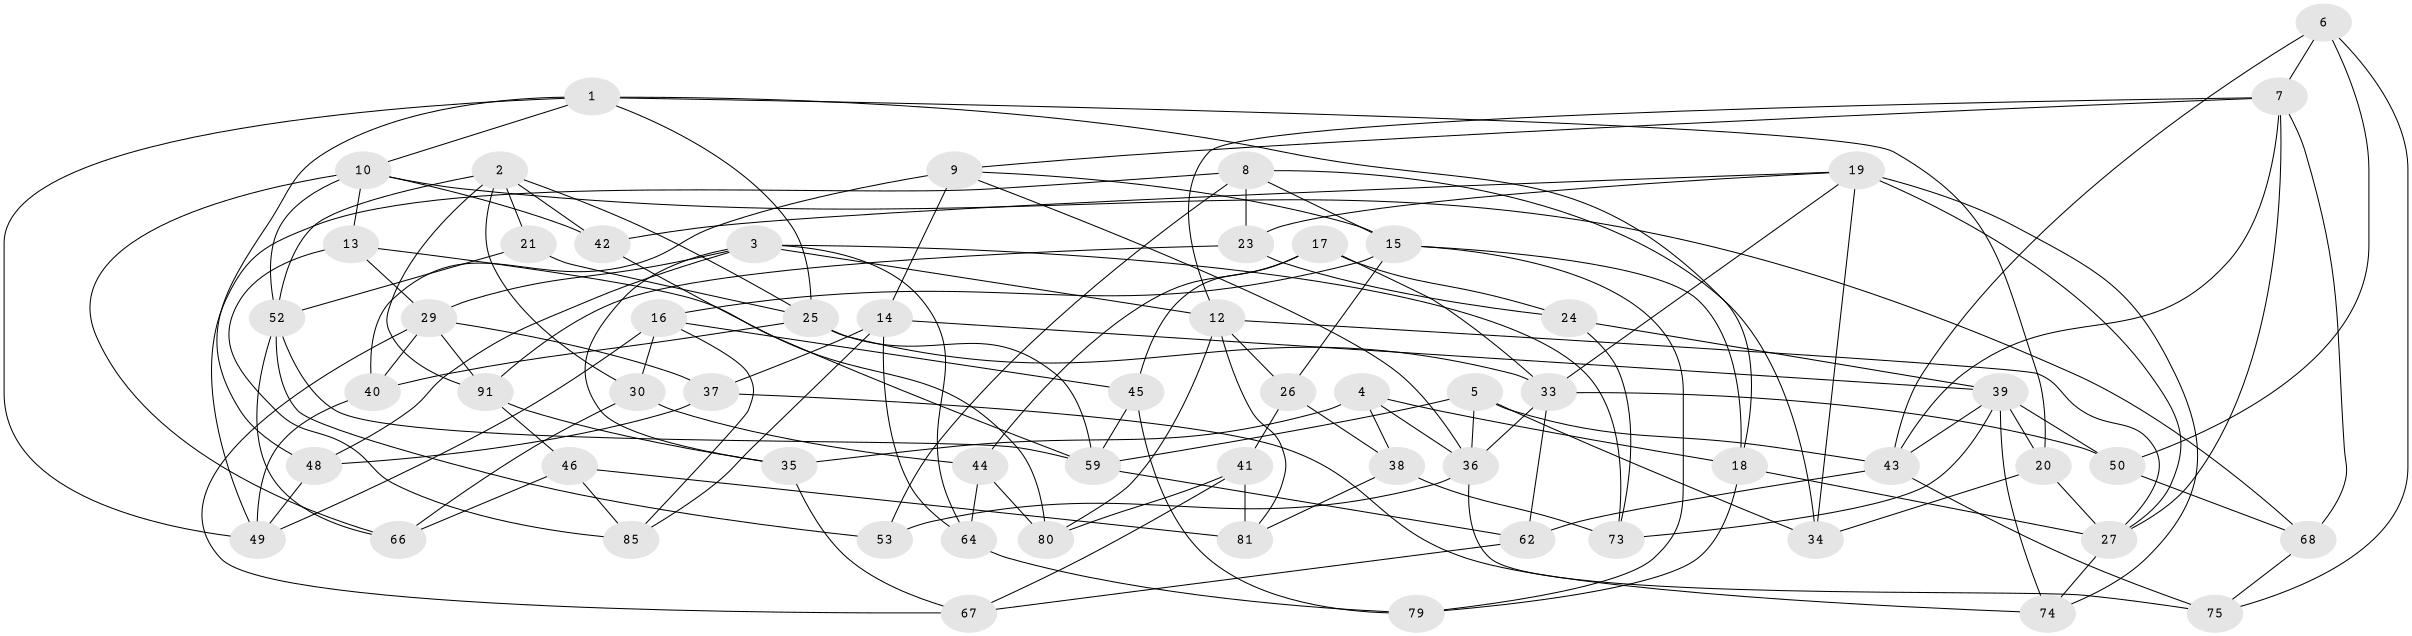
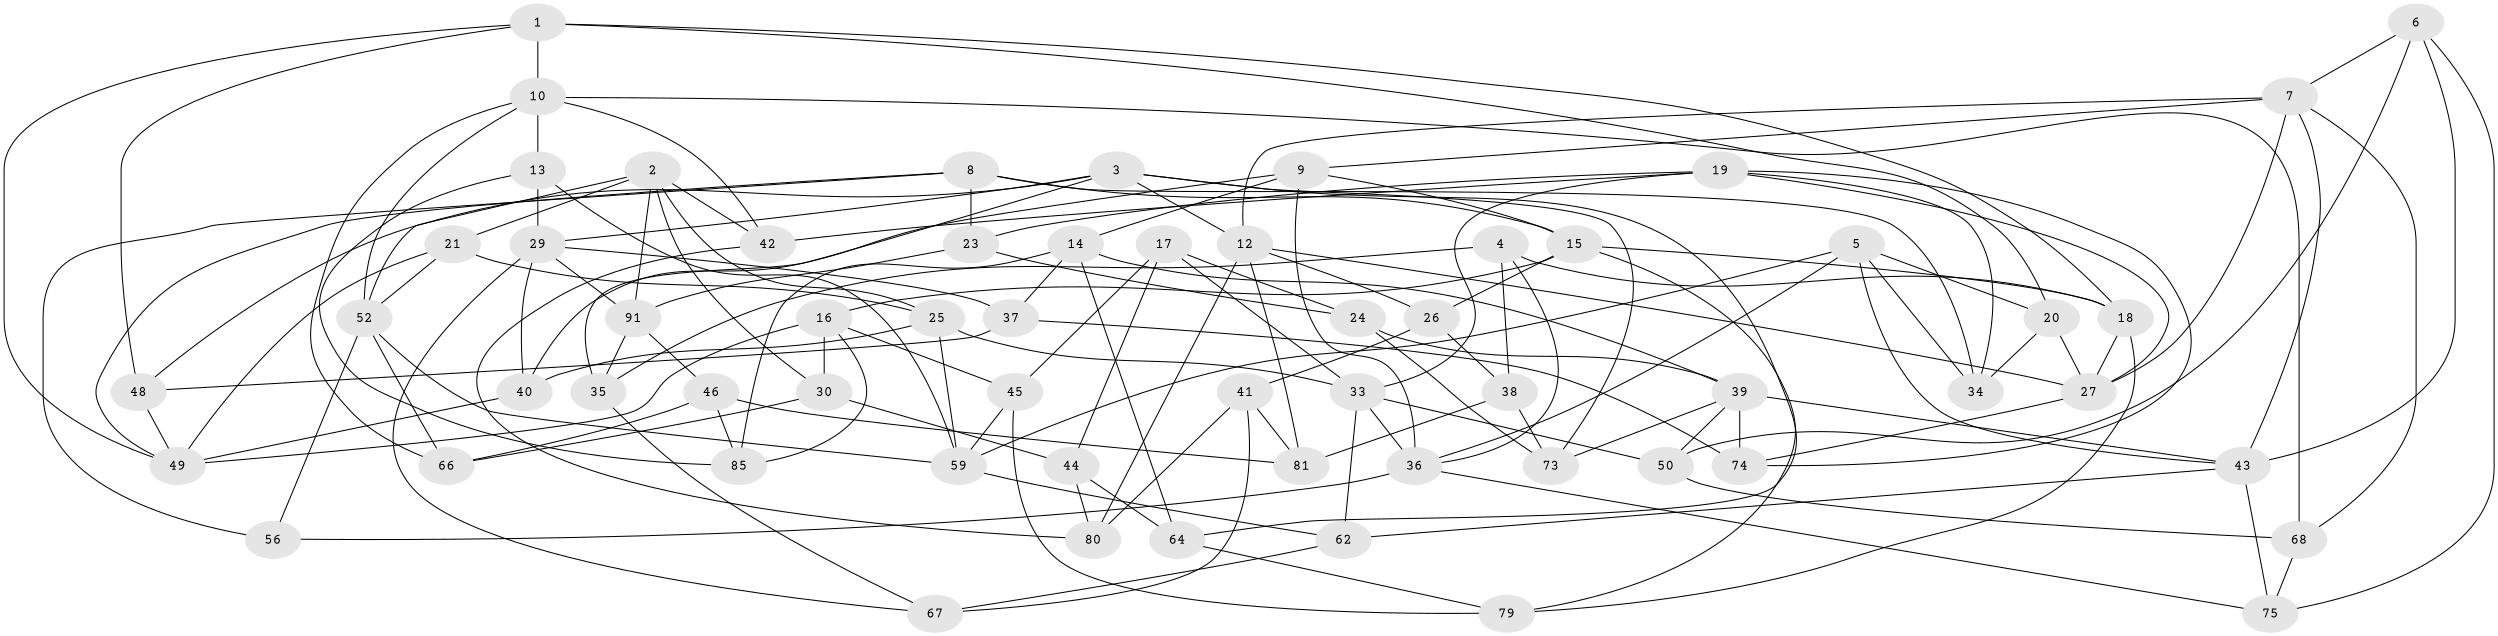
edge "1" -- "25": removed
edge "21" -- "49": added
edge "39" -- "20": now "5" -- "20"
node "53": label "53" -> "56"
